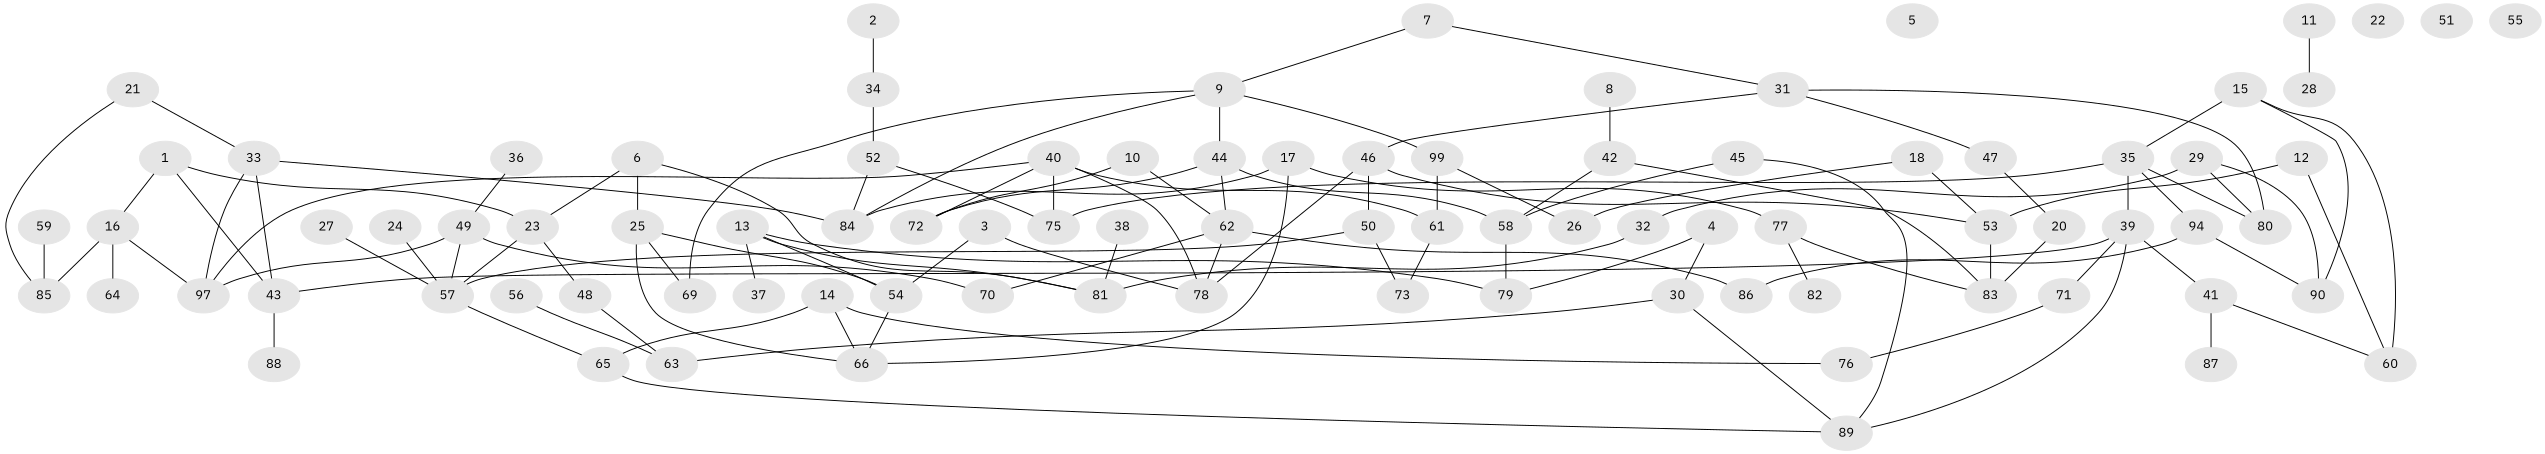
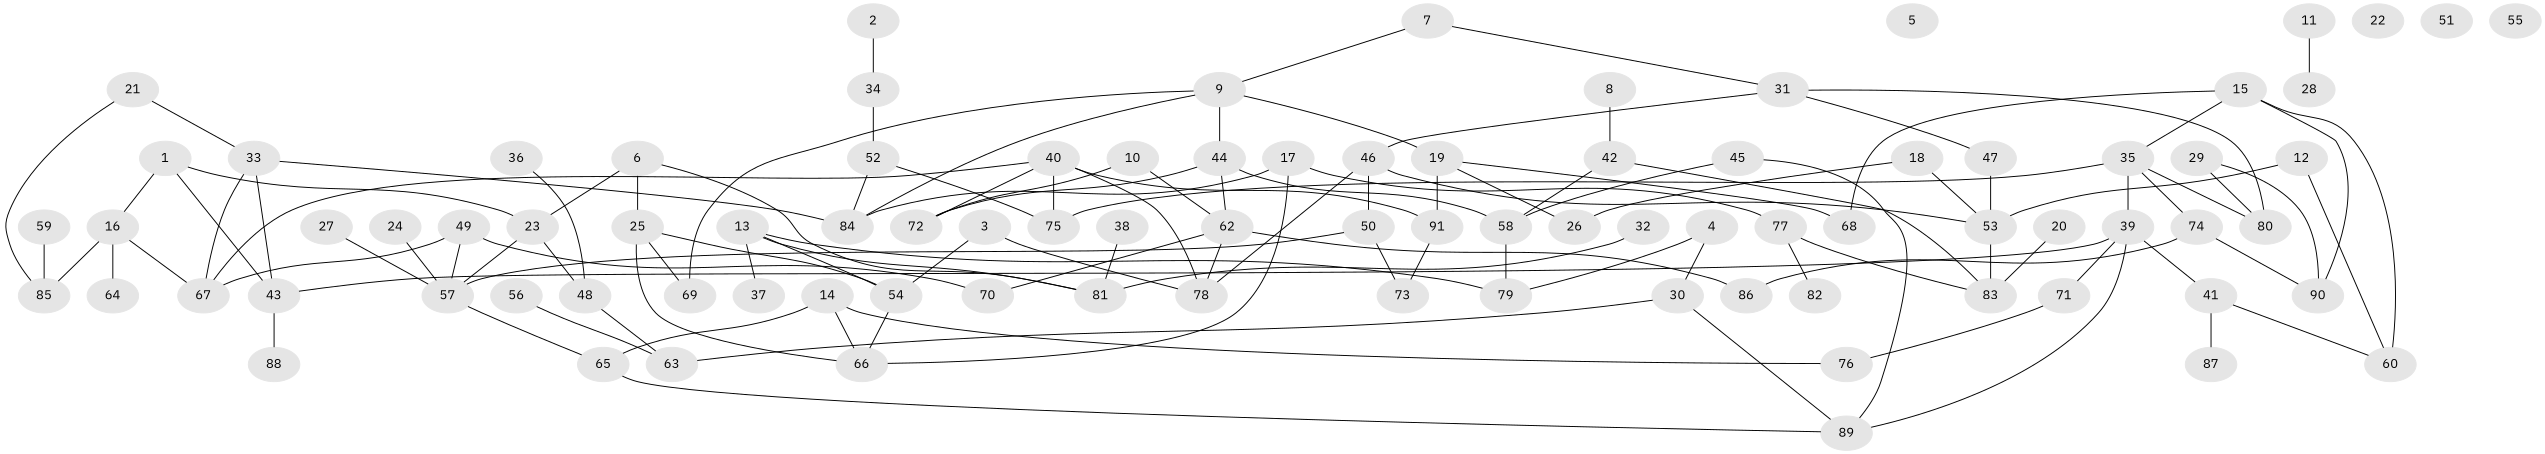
node "99": label "99" -> "19"
edge "47" -- "20": now "47" -- "53"
edge "36" -- "49": now "36" -- "48"
edge "29" -- "32": removed
node "61": label "61" -> "91"
node "68": added
node "94": label "94" -> "74"
node "97": label "97" -> "67"
